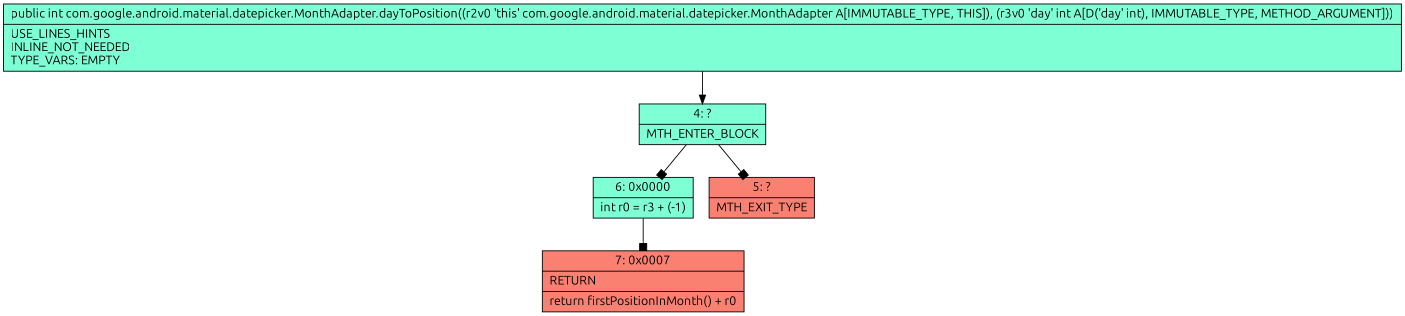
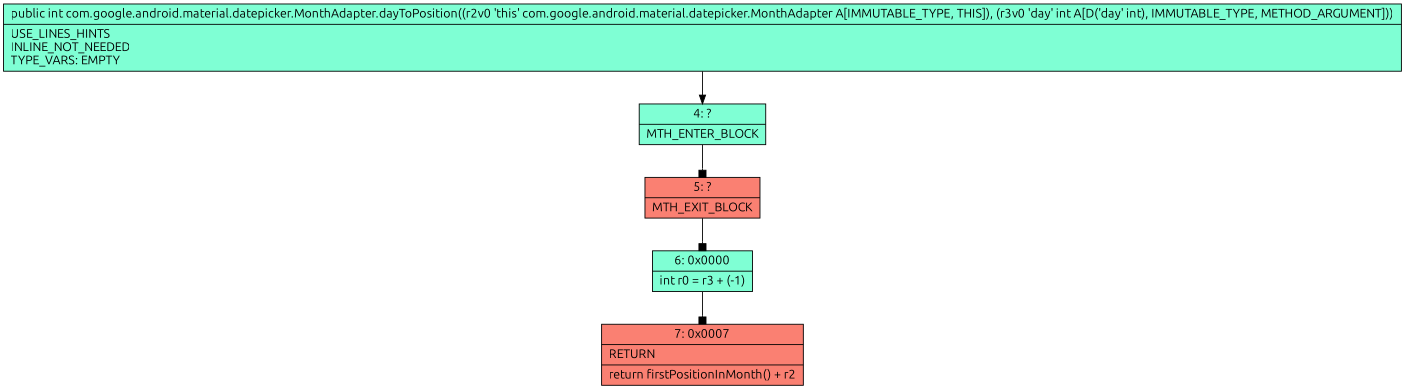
edge "4: ?" -> "6: 0x0000": now "5: ?" -> "6: 0x0000"
node "5: ?": text "MTH_EXIT_TYPE" -> "MTH_EXIT_BLOCK"
node "7: 0x0007": text "return firstPositionInMonth() + r0" -> "return firstPositionInMonth() + r2"
